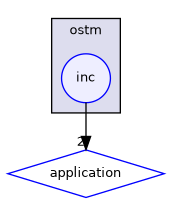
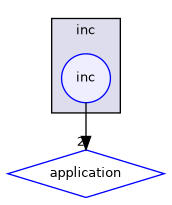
cluster "ostm": label "ostm" -> "inc"
